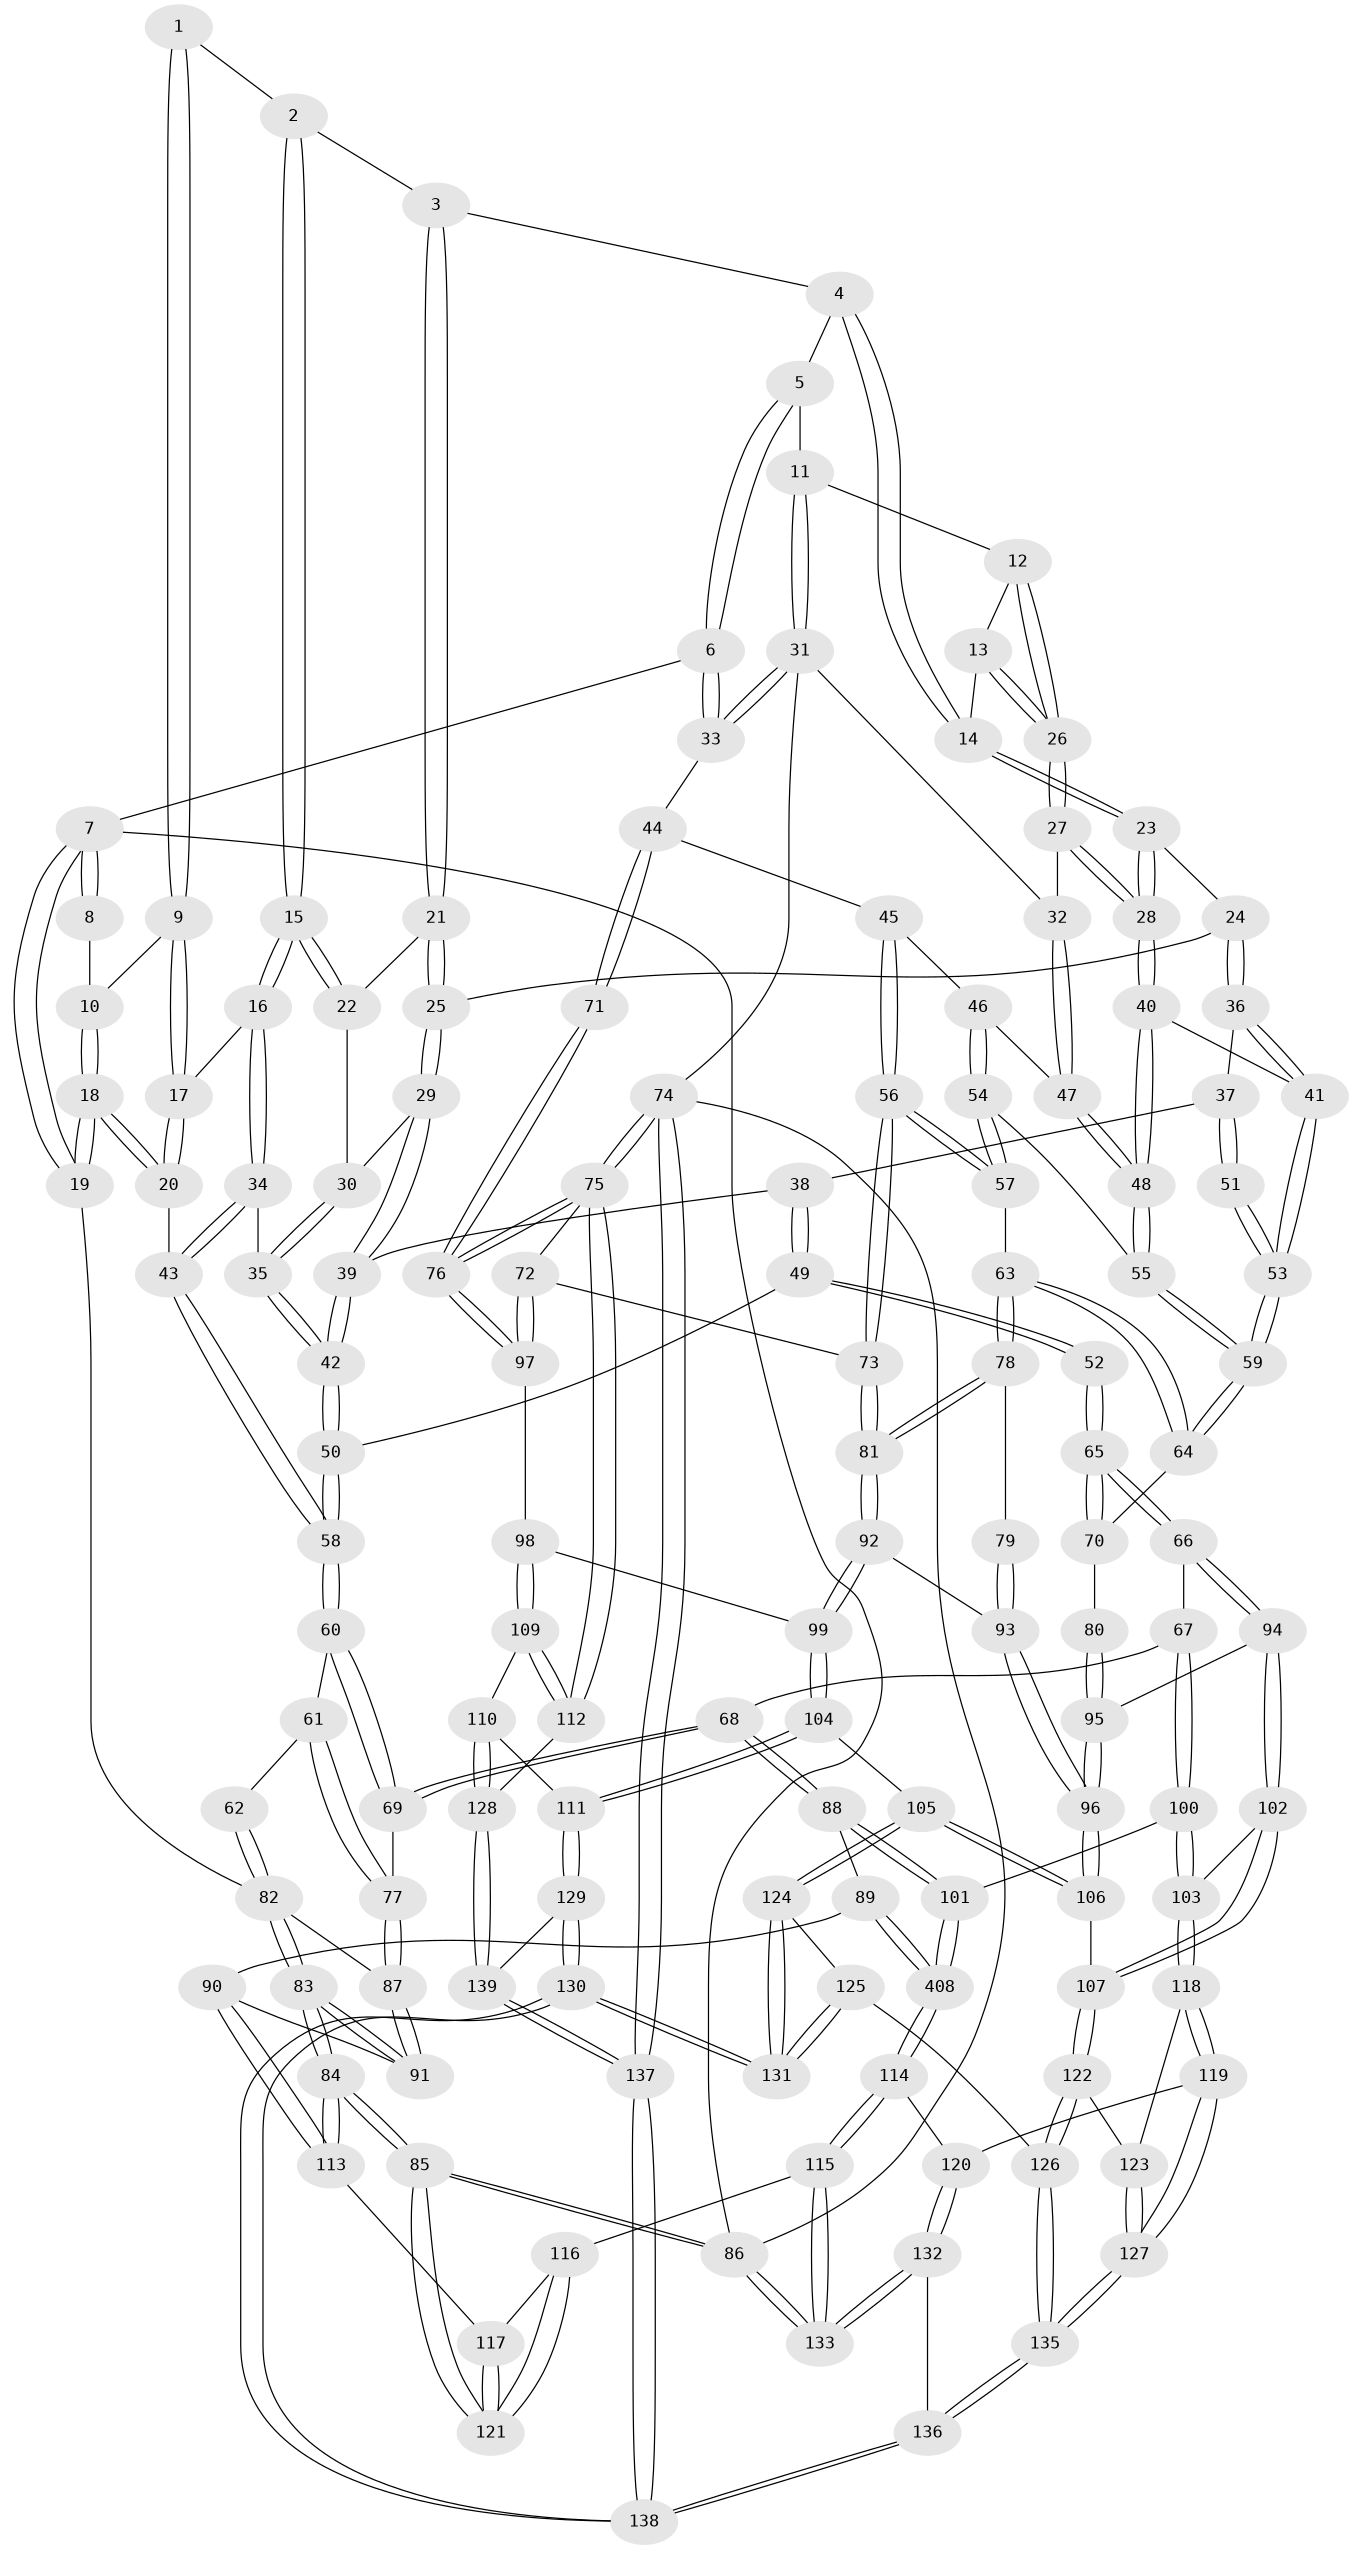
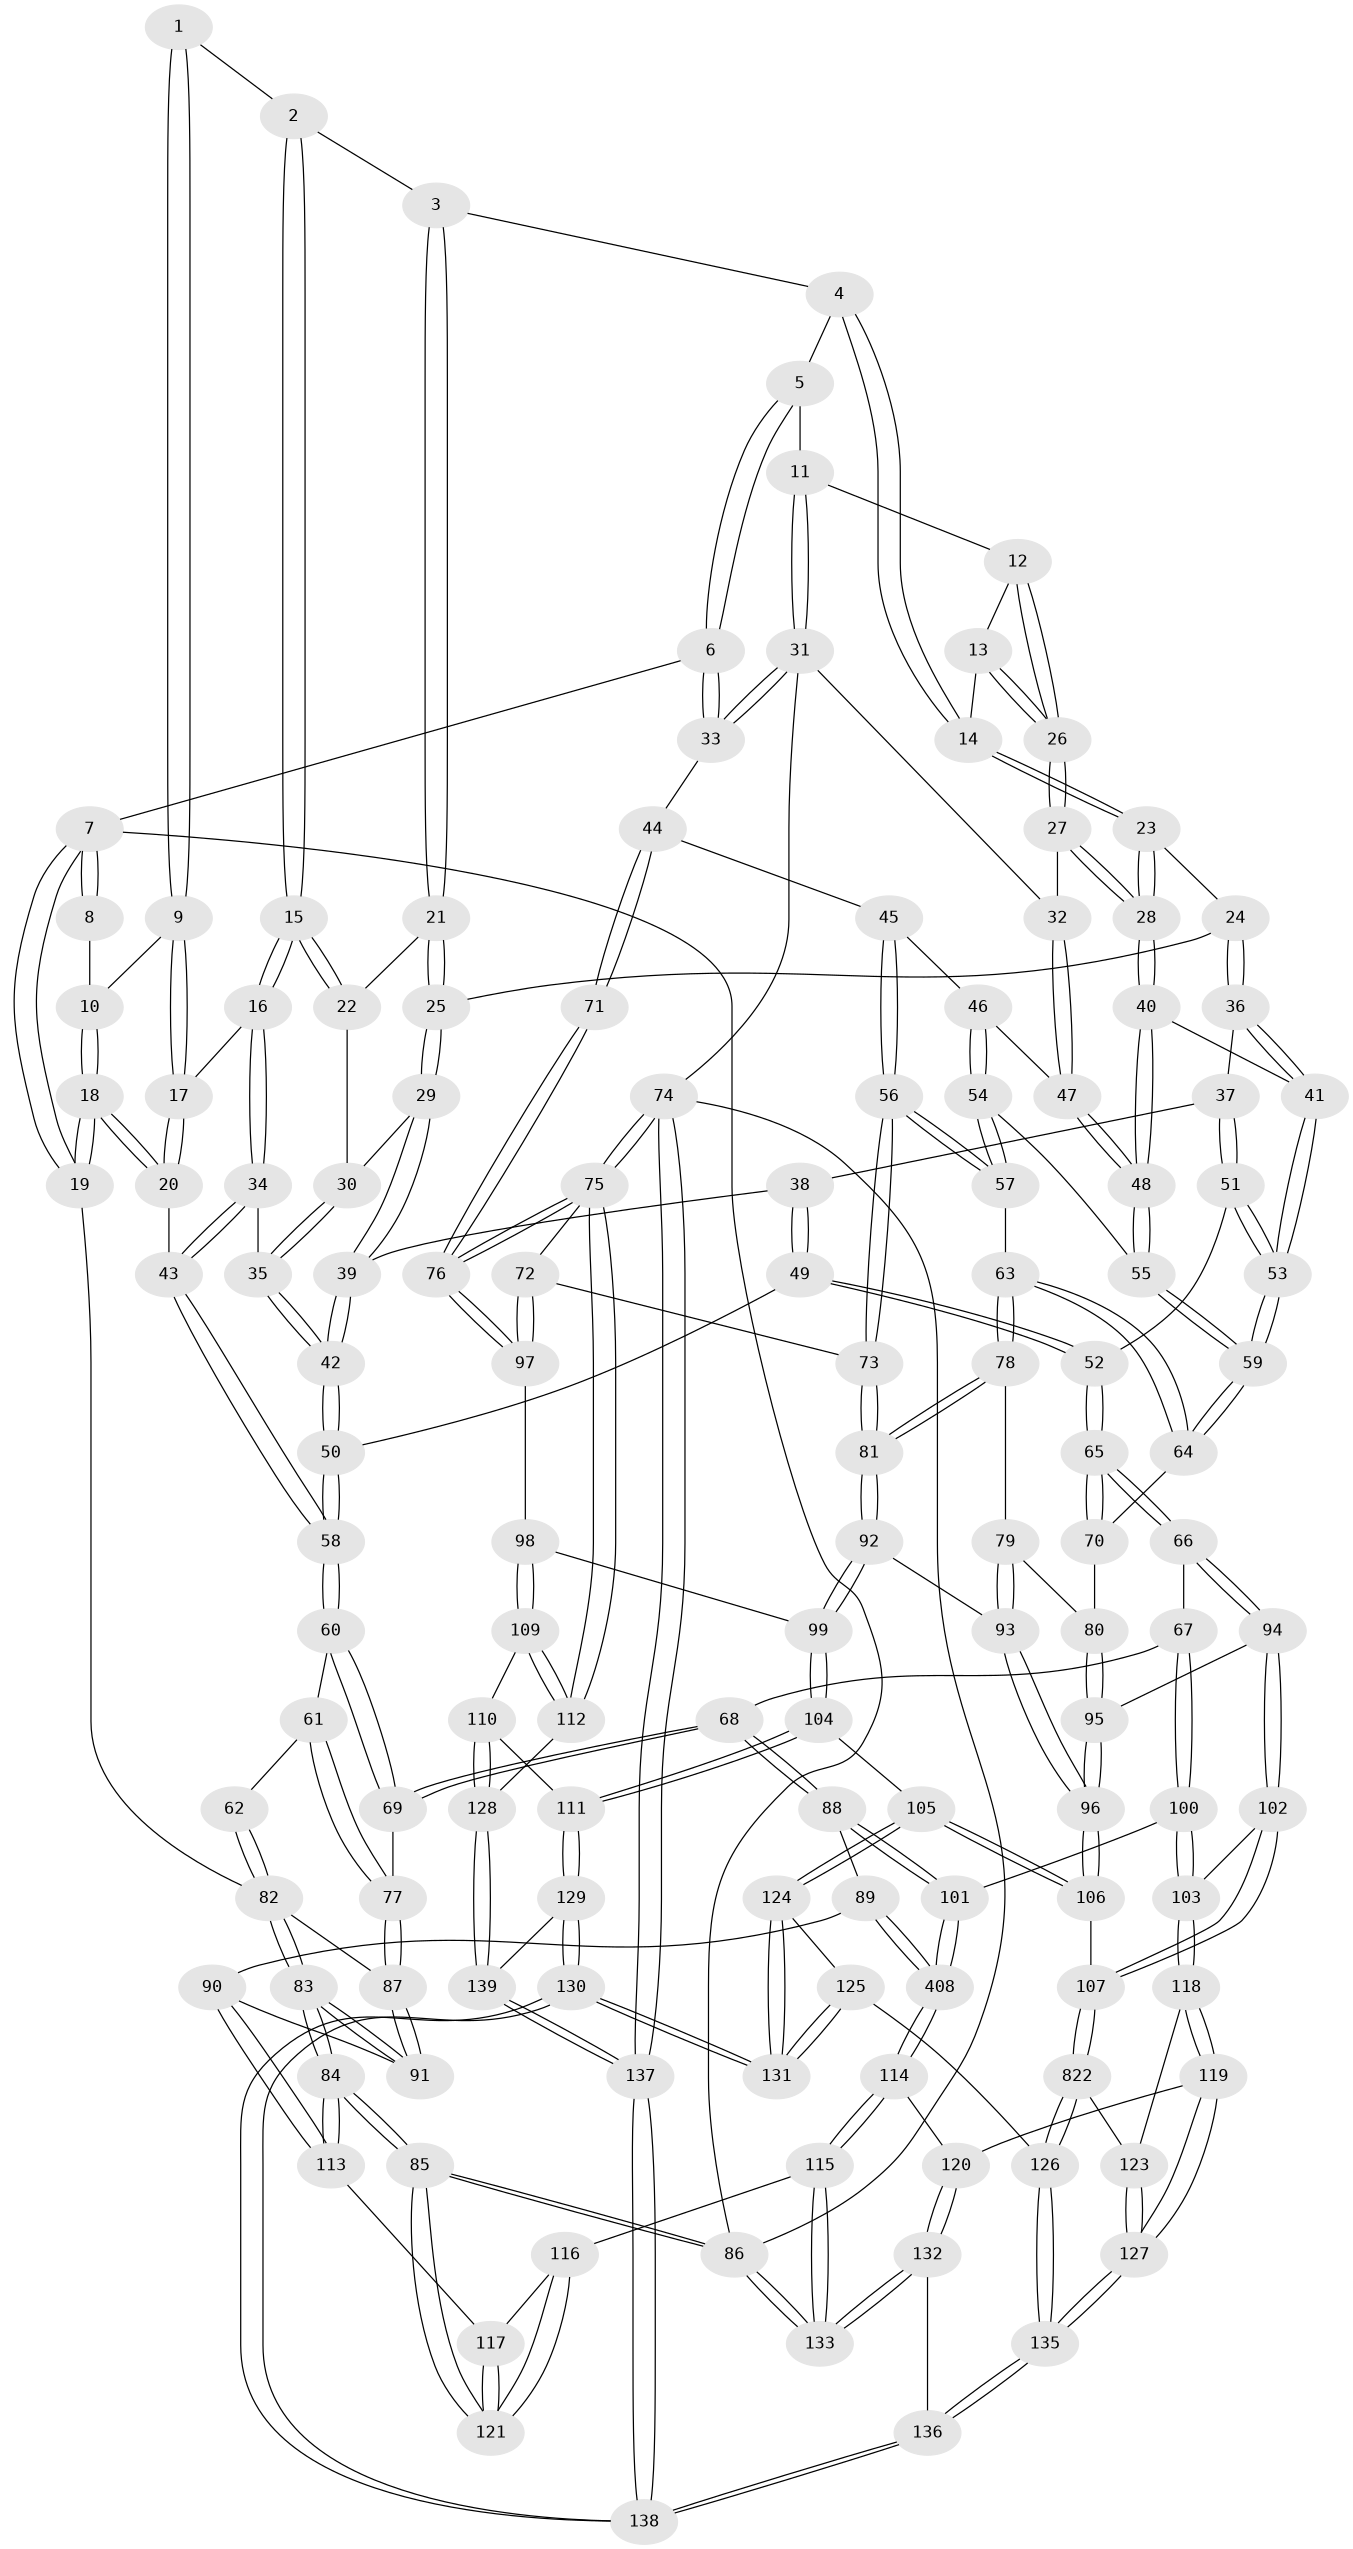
edge "51" -- "52": added
edge "79" -- "80": added
node "122": label "122" -> "822"
